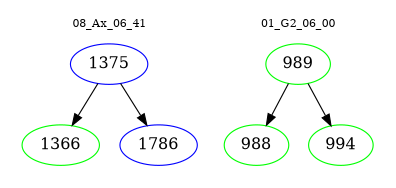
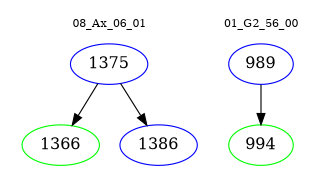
cluster "08_Ax_06_41": label "08_Ax_06_41" -> "08_Ax_06_01"
cluster "01_G2_06_00": label "01_G2_06_00" -> "01_G2_56_00"
node "989": color green -> blue
node "1786": label "1786" -> "1386"
node "988": removed
